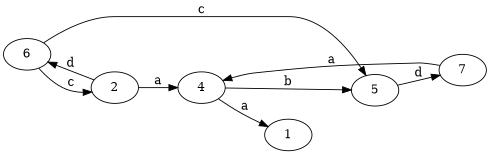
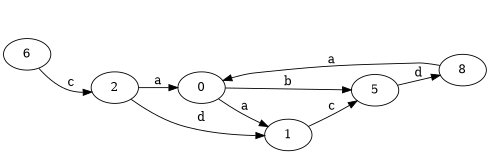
edge "6" -> "5": now "1" -> "5"
node "7": label "7" -> "8"
edge "2" -> "6": now "2" -> "1"
node "4": label "4" -> "0"
